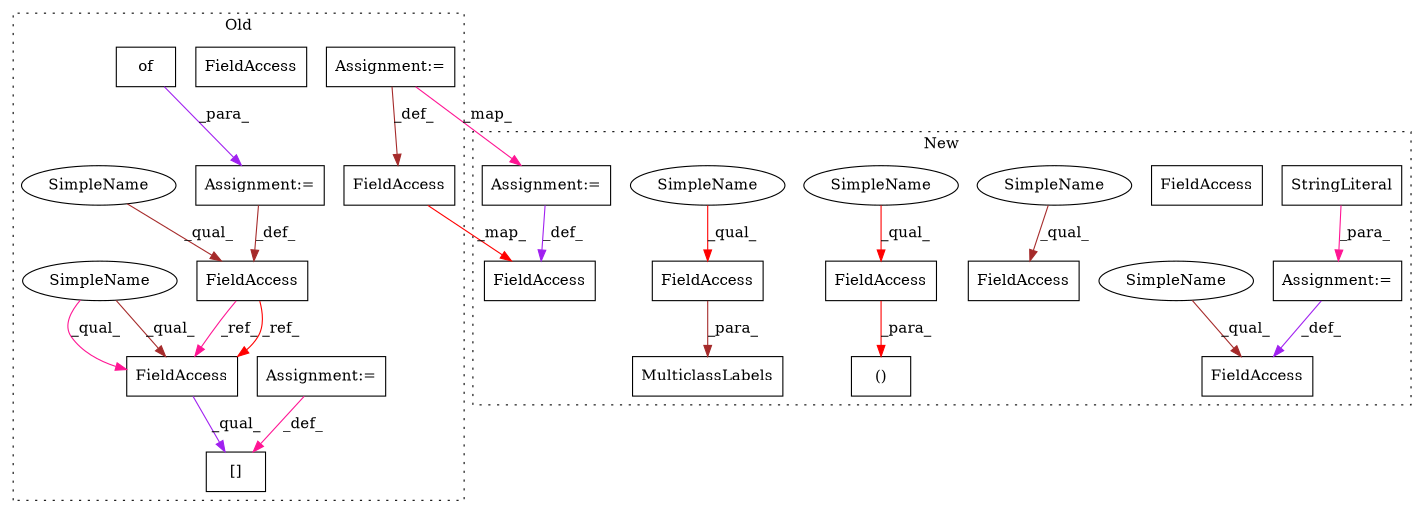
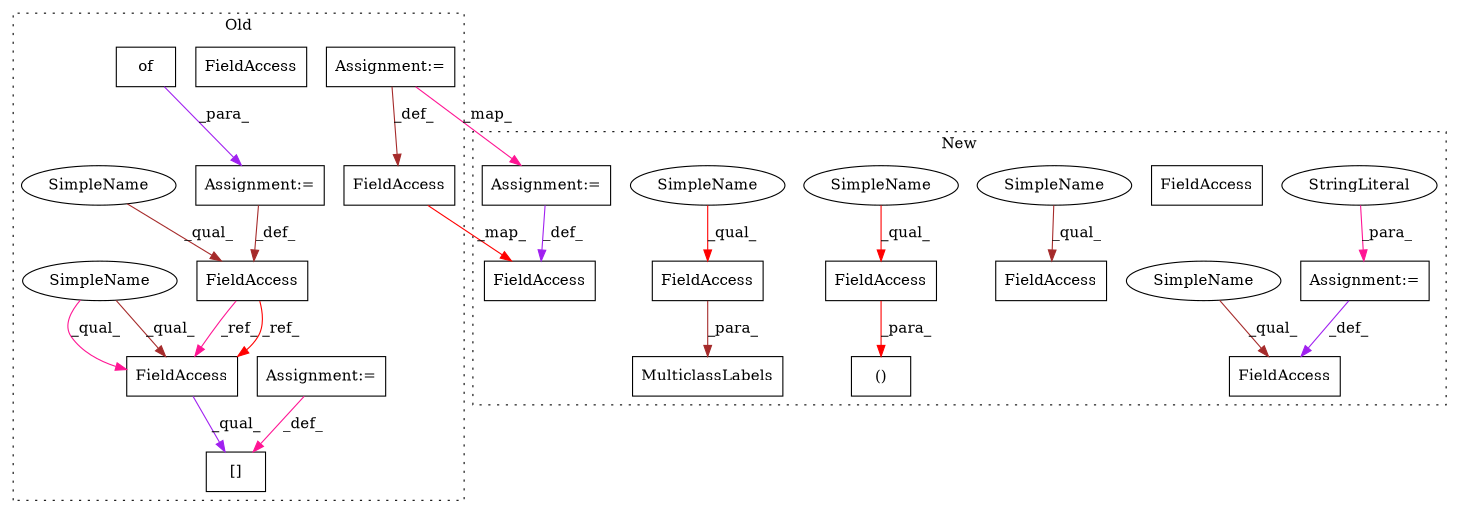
node "StringLiteral": shape box -> ellipse
